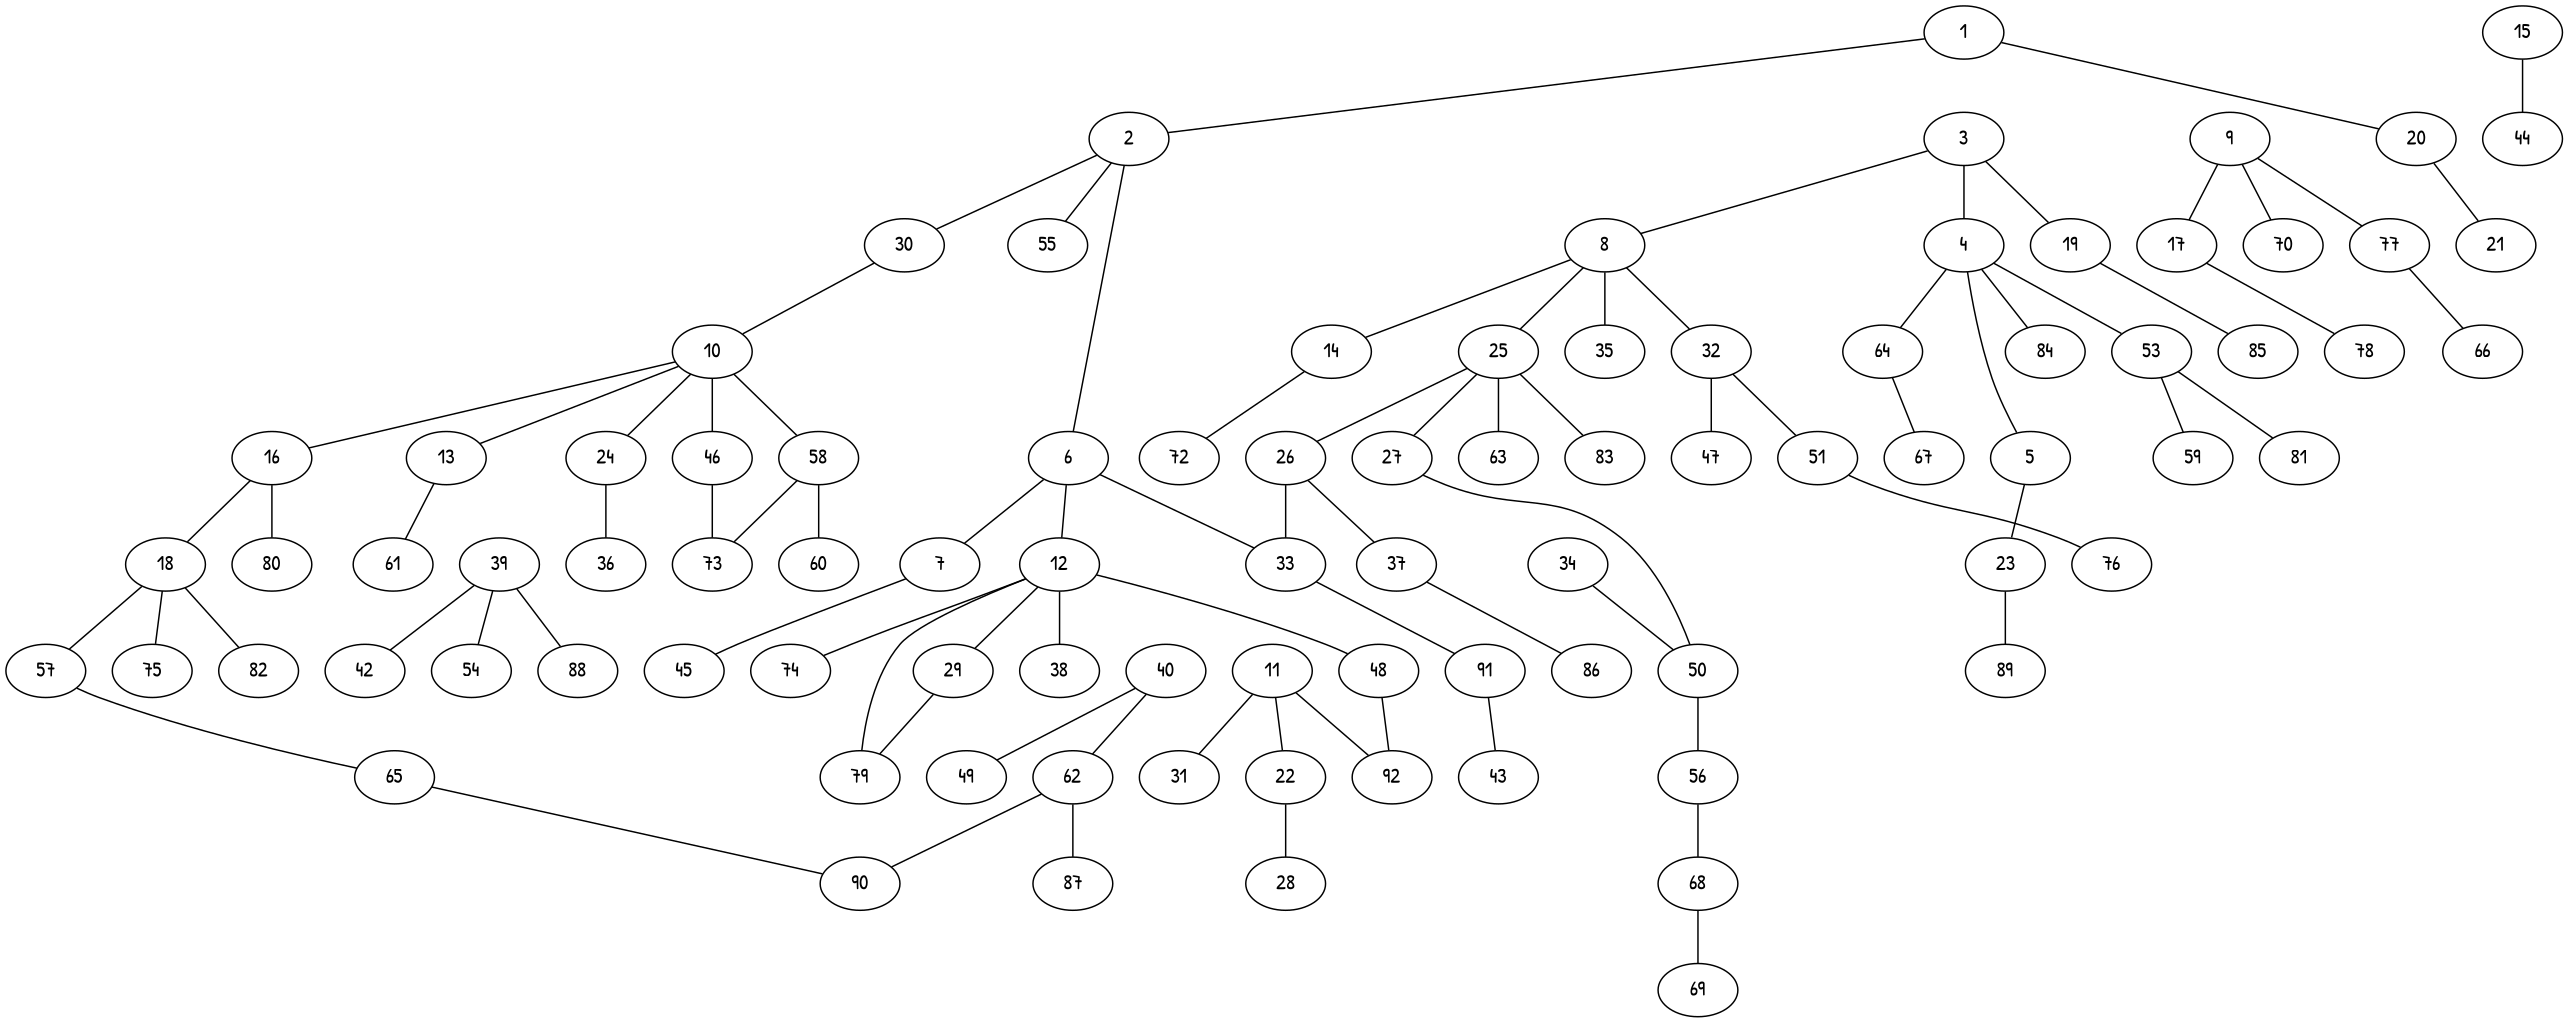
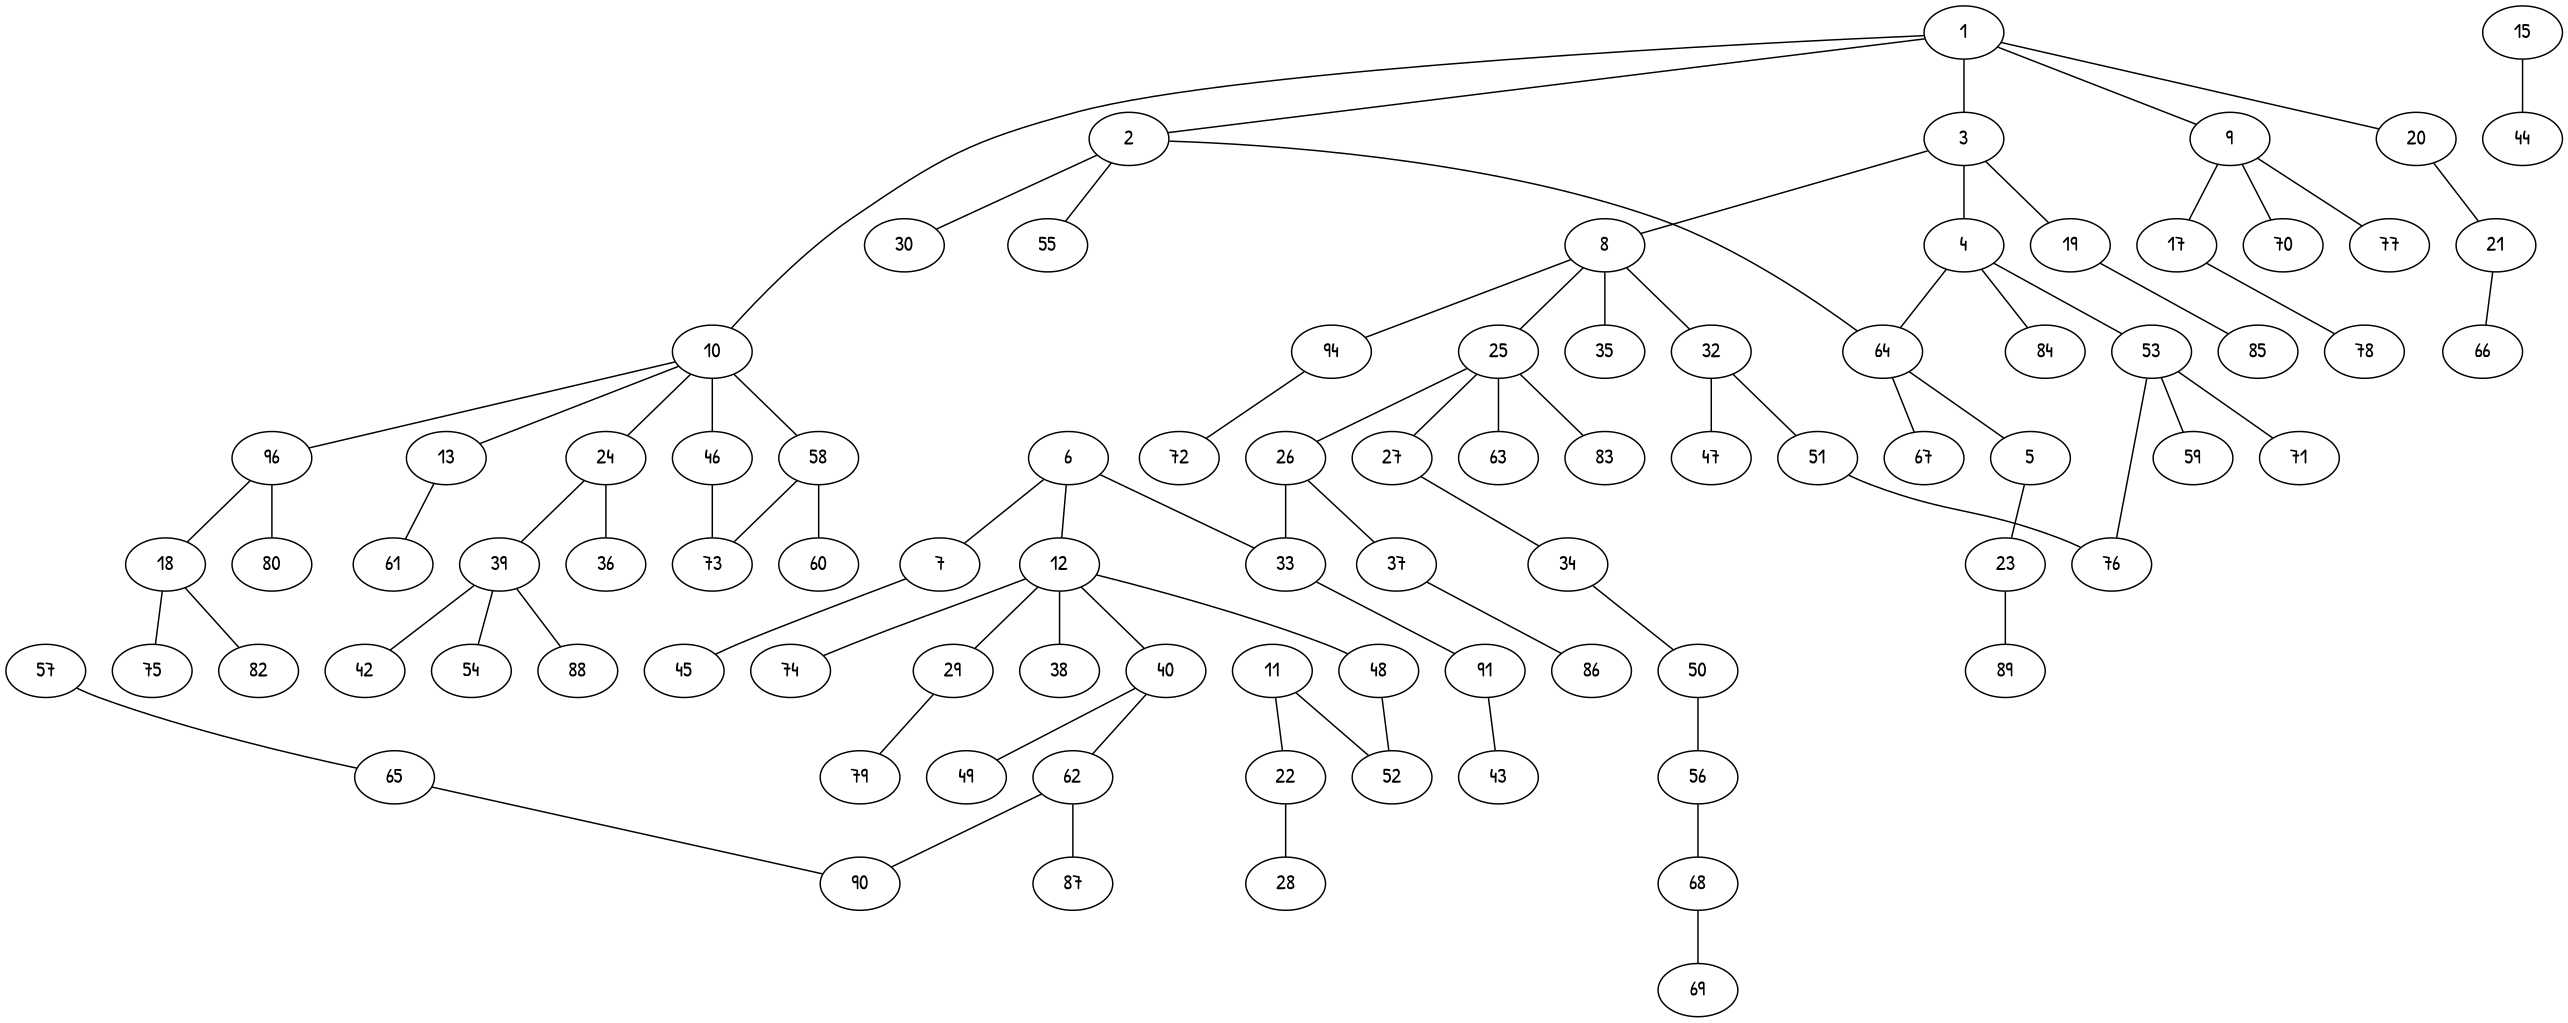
edge "1" -- "3": added
edge "1" -- "9": added
edge "30" -- "10": now "1" -- "10"
edge "2" -- "6": now "2" -- "64"
edge "77" -- "66": now "21" -- "66"
node "14": label "14" -> "94"
edge "4" -- "5": now "64" -- "5"
node "16": label "16" -> "96"
edge "53" -- "76": added
node "81": label "81" -> "71"
edge "24" -- "39": added
edge "27" -- "50": now "27" -- "34"
edge "18" -- "57": removed
edge "12" -- "79": now "12" -- "40"
node "31": removed
node "92": label "92" -> "52"
